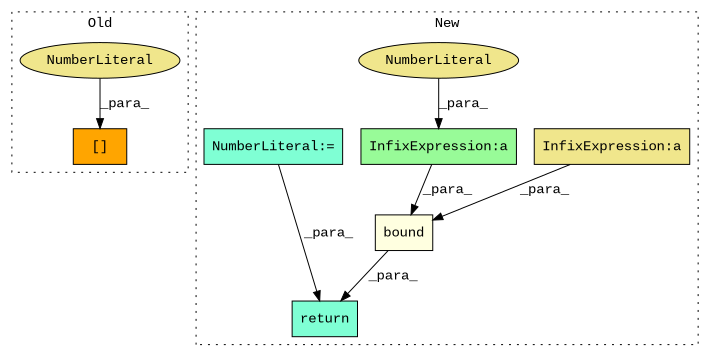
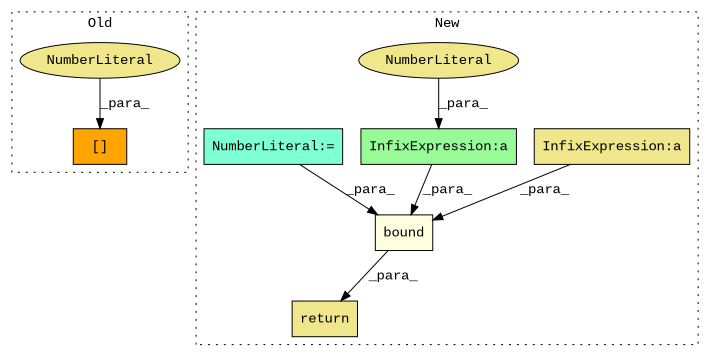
edge "NumberLiteral:=" -> "return": now "NumberLiteral:=" -> "bound"
node "return": fillcolor aquamarine -> khaki
